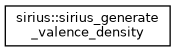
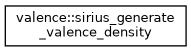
node "sirius::sirius_generate _valence_density": label "sirius::sirius_generate _valence_density" -> "valence::sirius_generate _valence_density"
